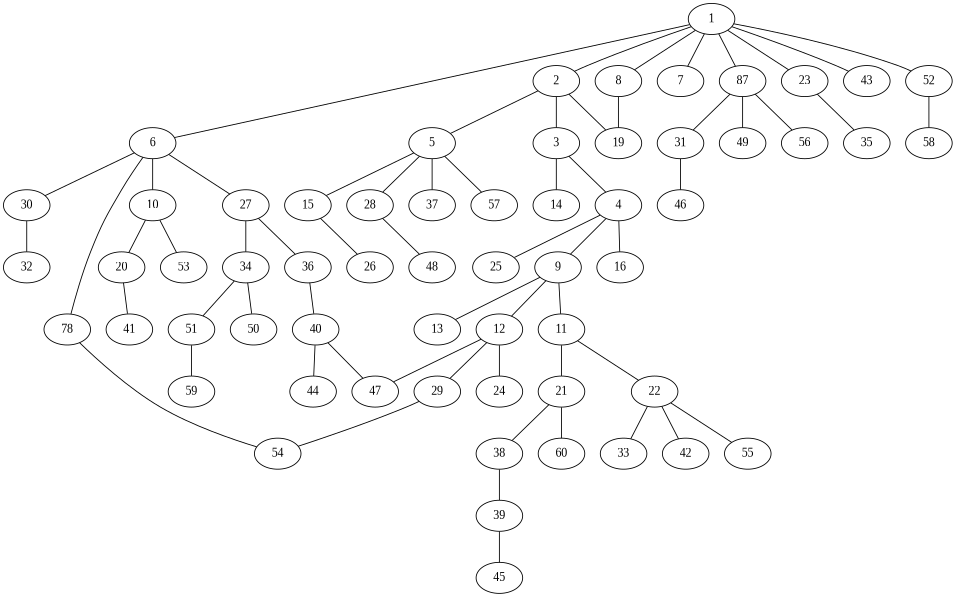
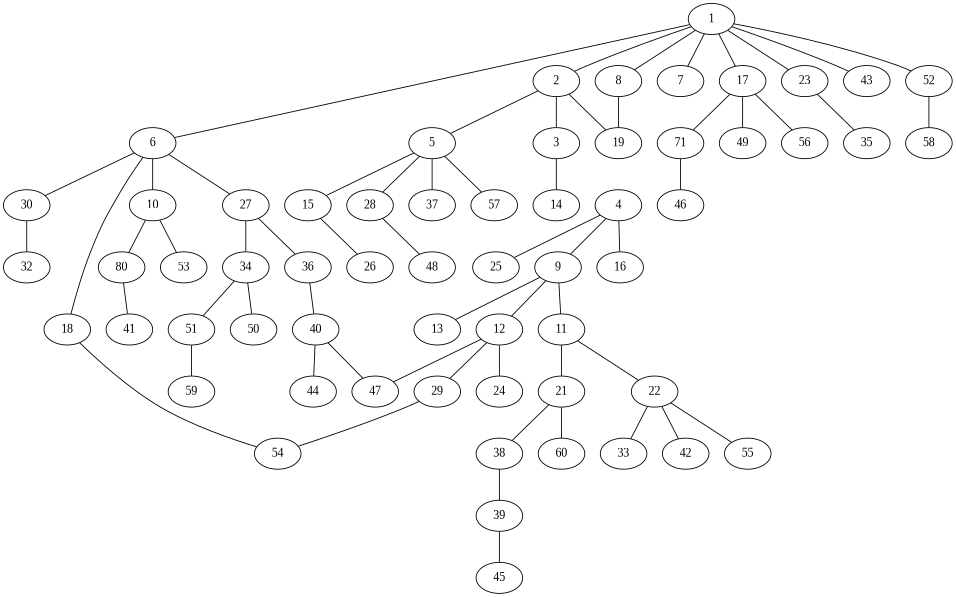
node "87": label "87" -> "17"
node "31": label "31" -> "71"
edge "3" -- "4": removed
node "20": label "20" -> "80"
node "78": label "78" -> "18"
